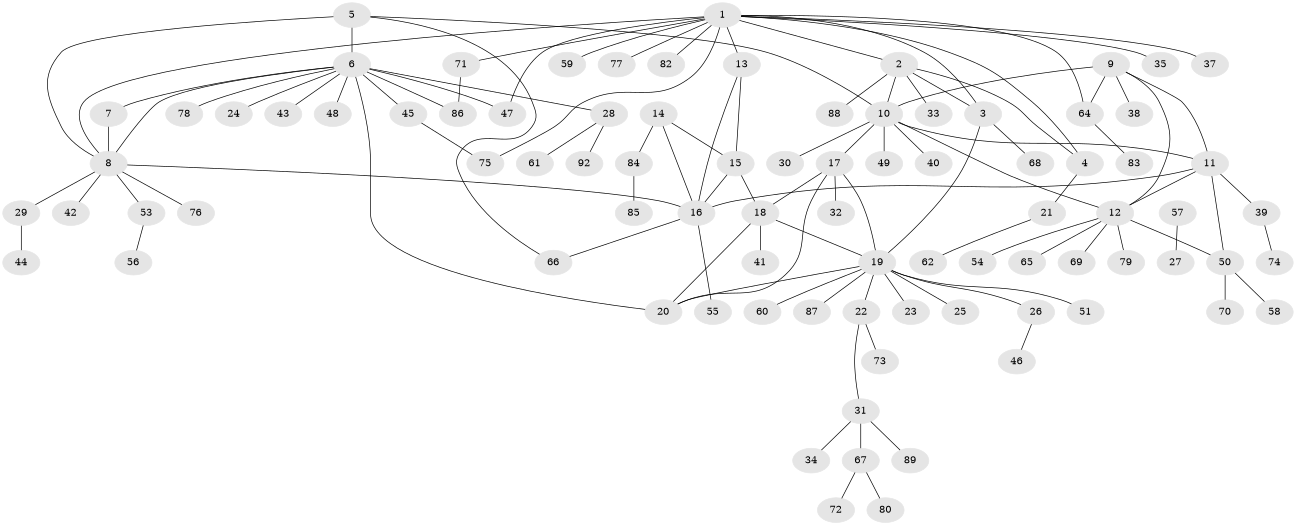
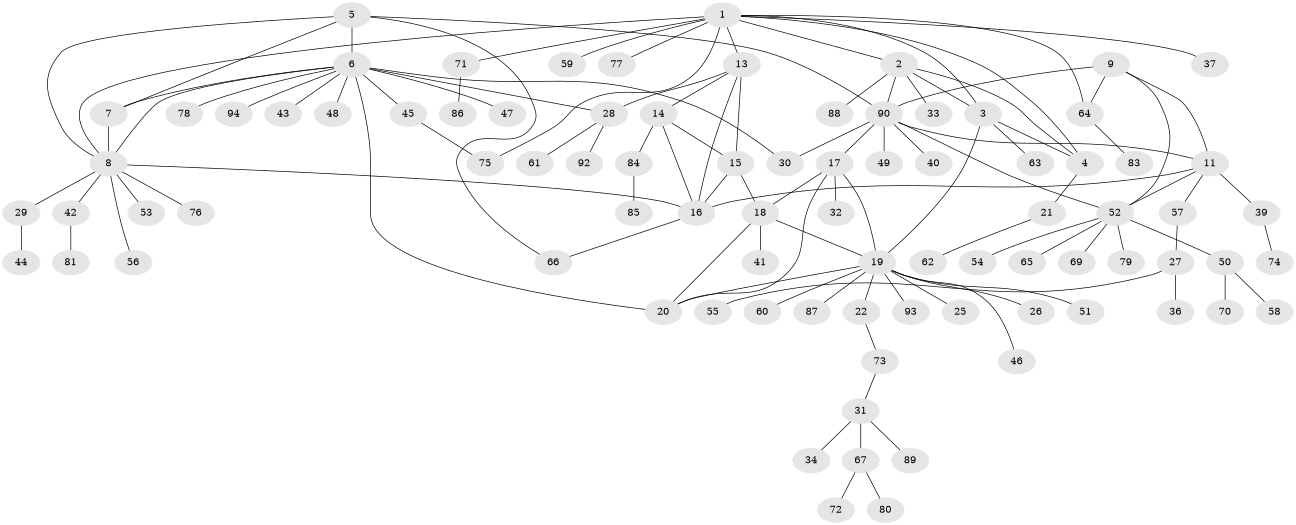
edge "1" -- "47": removed
node "82": removed
node "35": removed
edge "5" -- "7": added
edge "13" -- "28": added
edge "6" -- "86": now "6" -- "30"
edge "13" -- "14": added
node "24": label "24" -> "94"
node "10": label "10" -> "90"
node "38": removed
edge "3" -- "4": added
node "68": label "68" -> "63"
node "12": label "12" -> "52"
edge "11" -- "50": now "11" -- "57"
edge "53" -- "56": now "8" -- "56"
node "81": added
edge "16" -- "55": now "27" -- "55"
node "23": label "23" -> "93"
node "36": added
edge "26" -- "46": now "19" -- "46"
edge "22" -- "31": now "73" -- "31"
